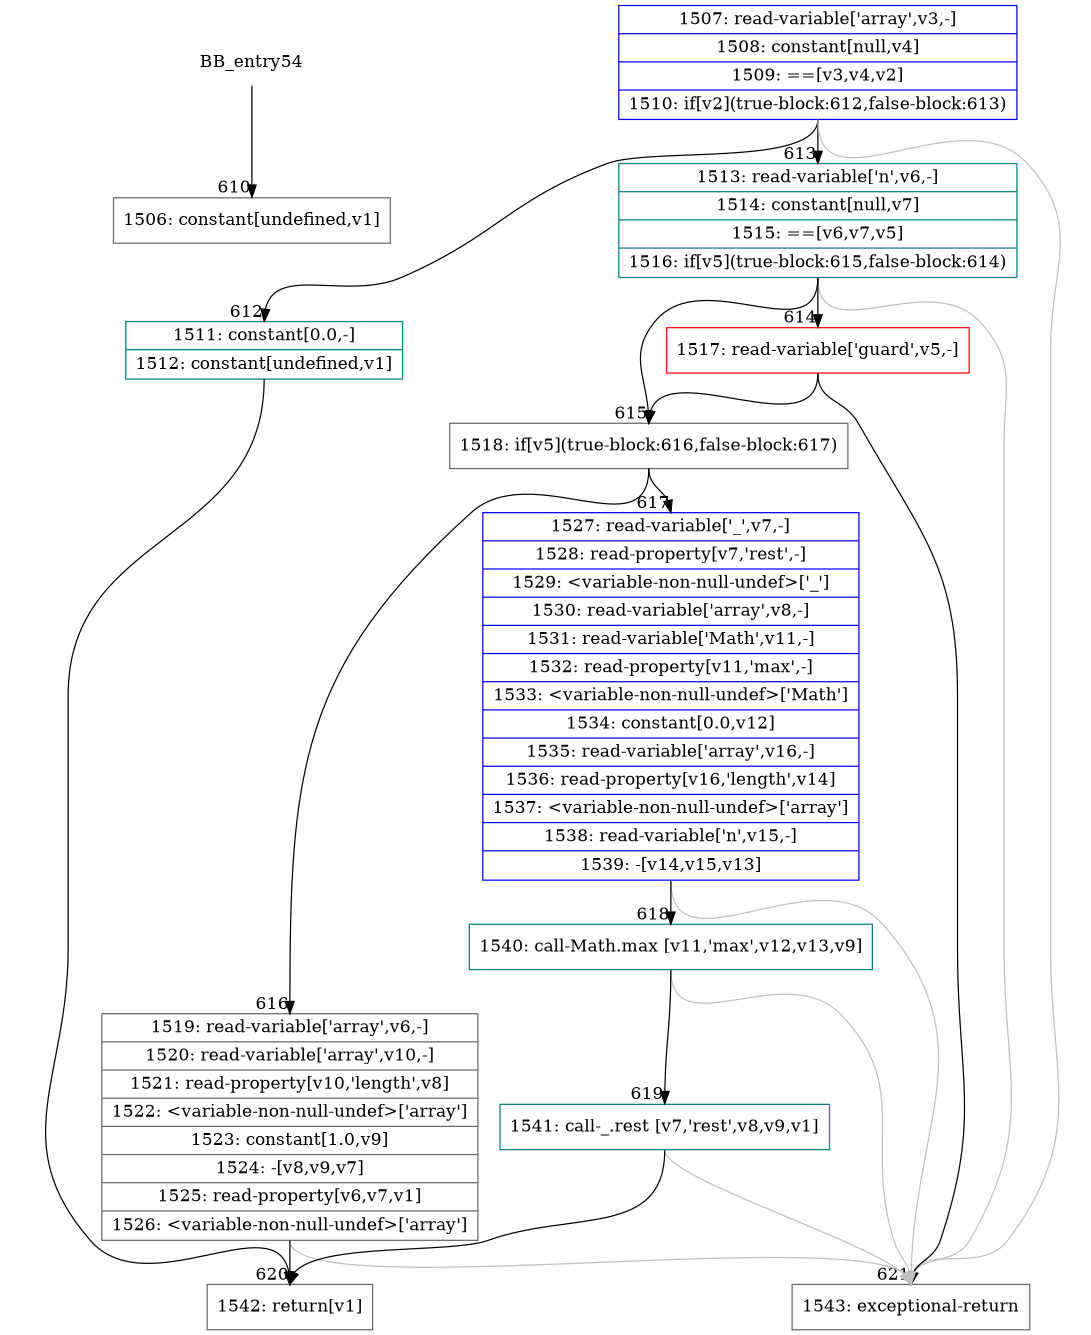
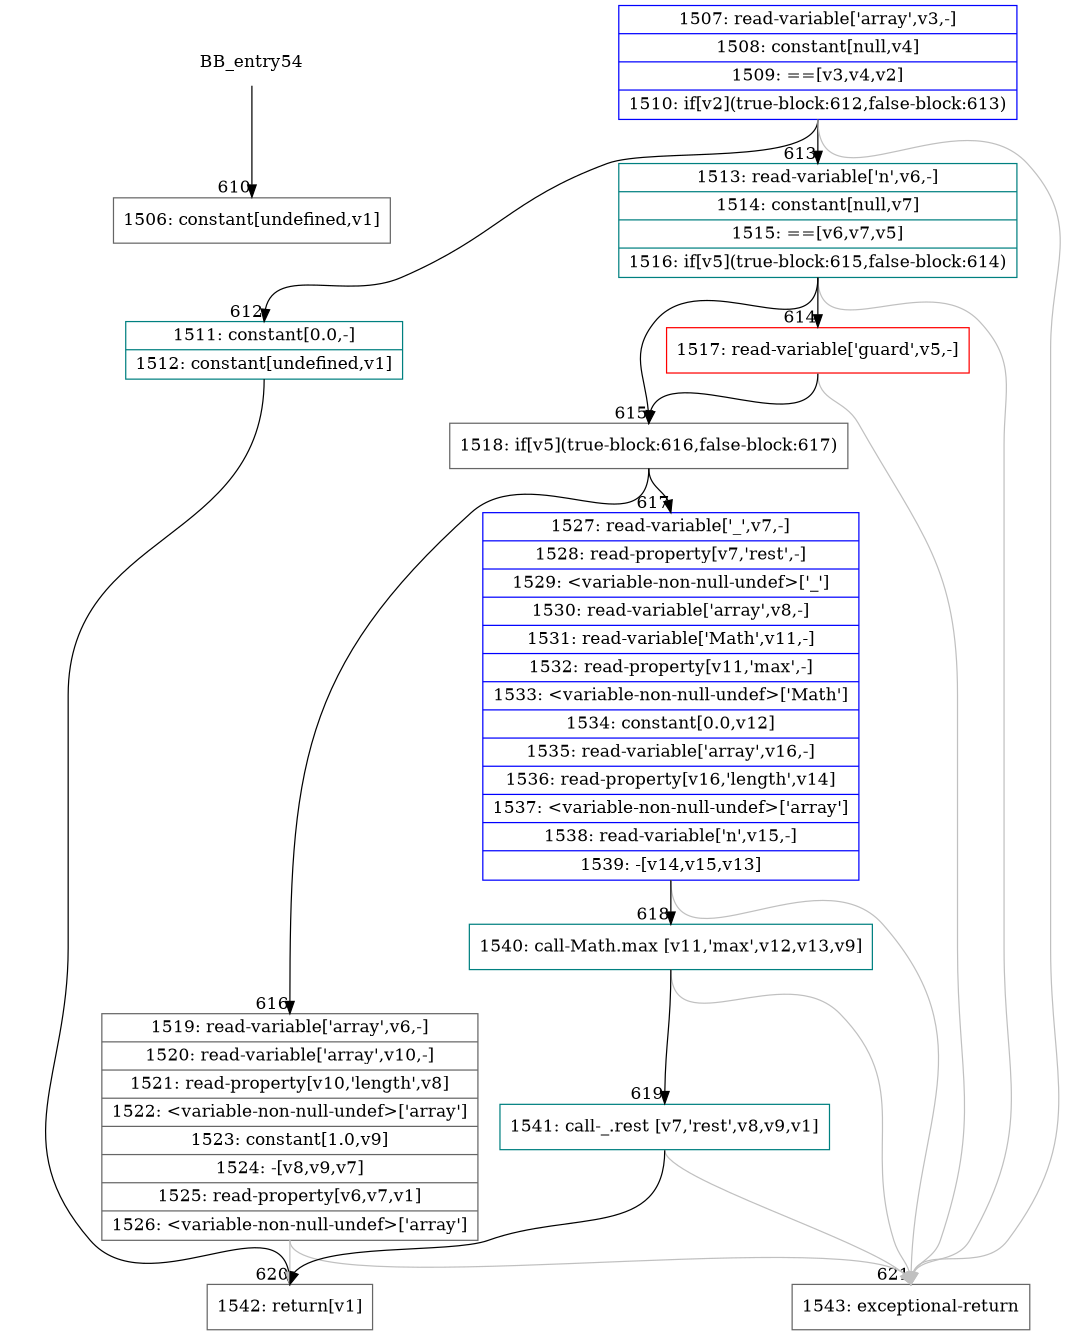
edge "1517: read-variable['guard',v5,-]" -> "1543: exceptional-return": color black -> gray
edge "1519: read-variable['array',v6,-]" -> "1542: return[v1]": color black -> gray
